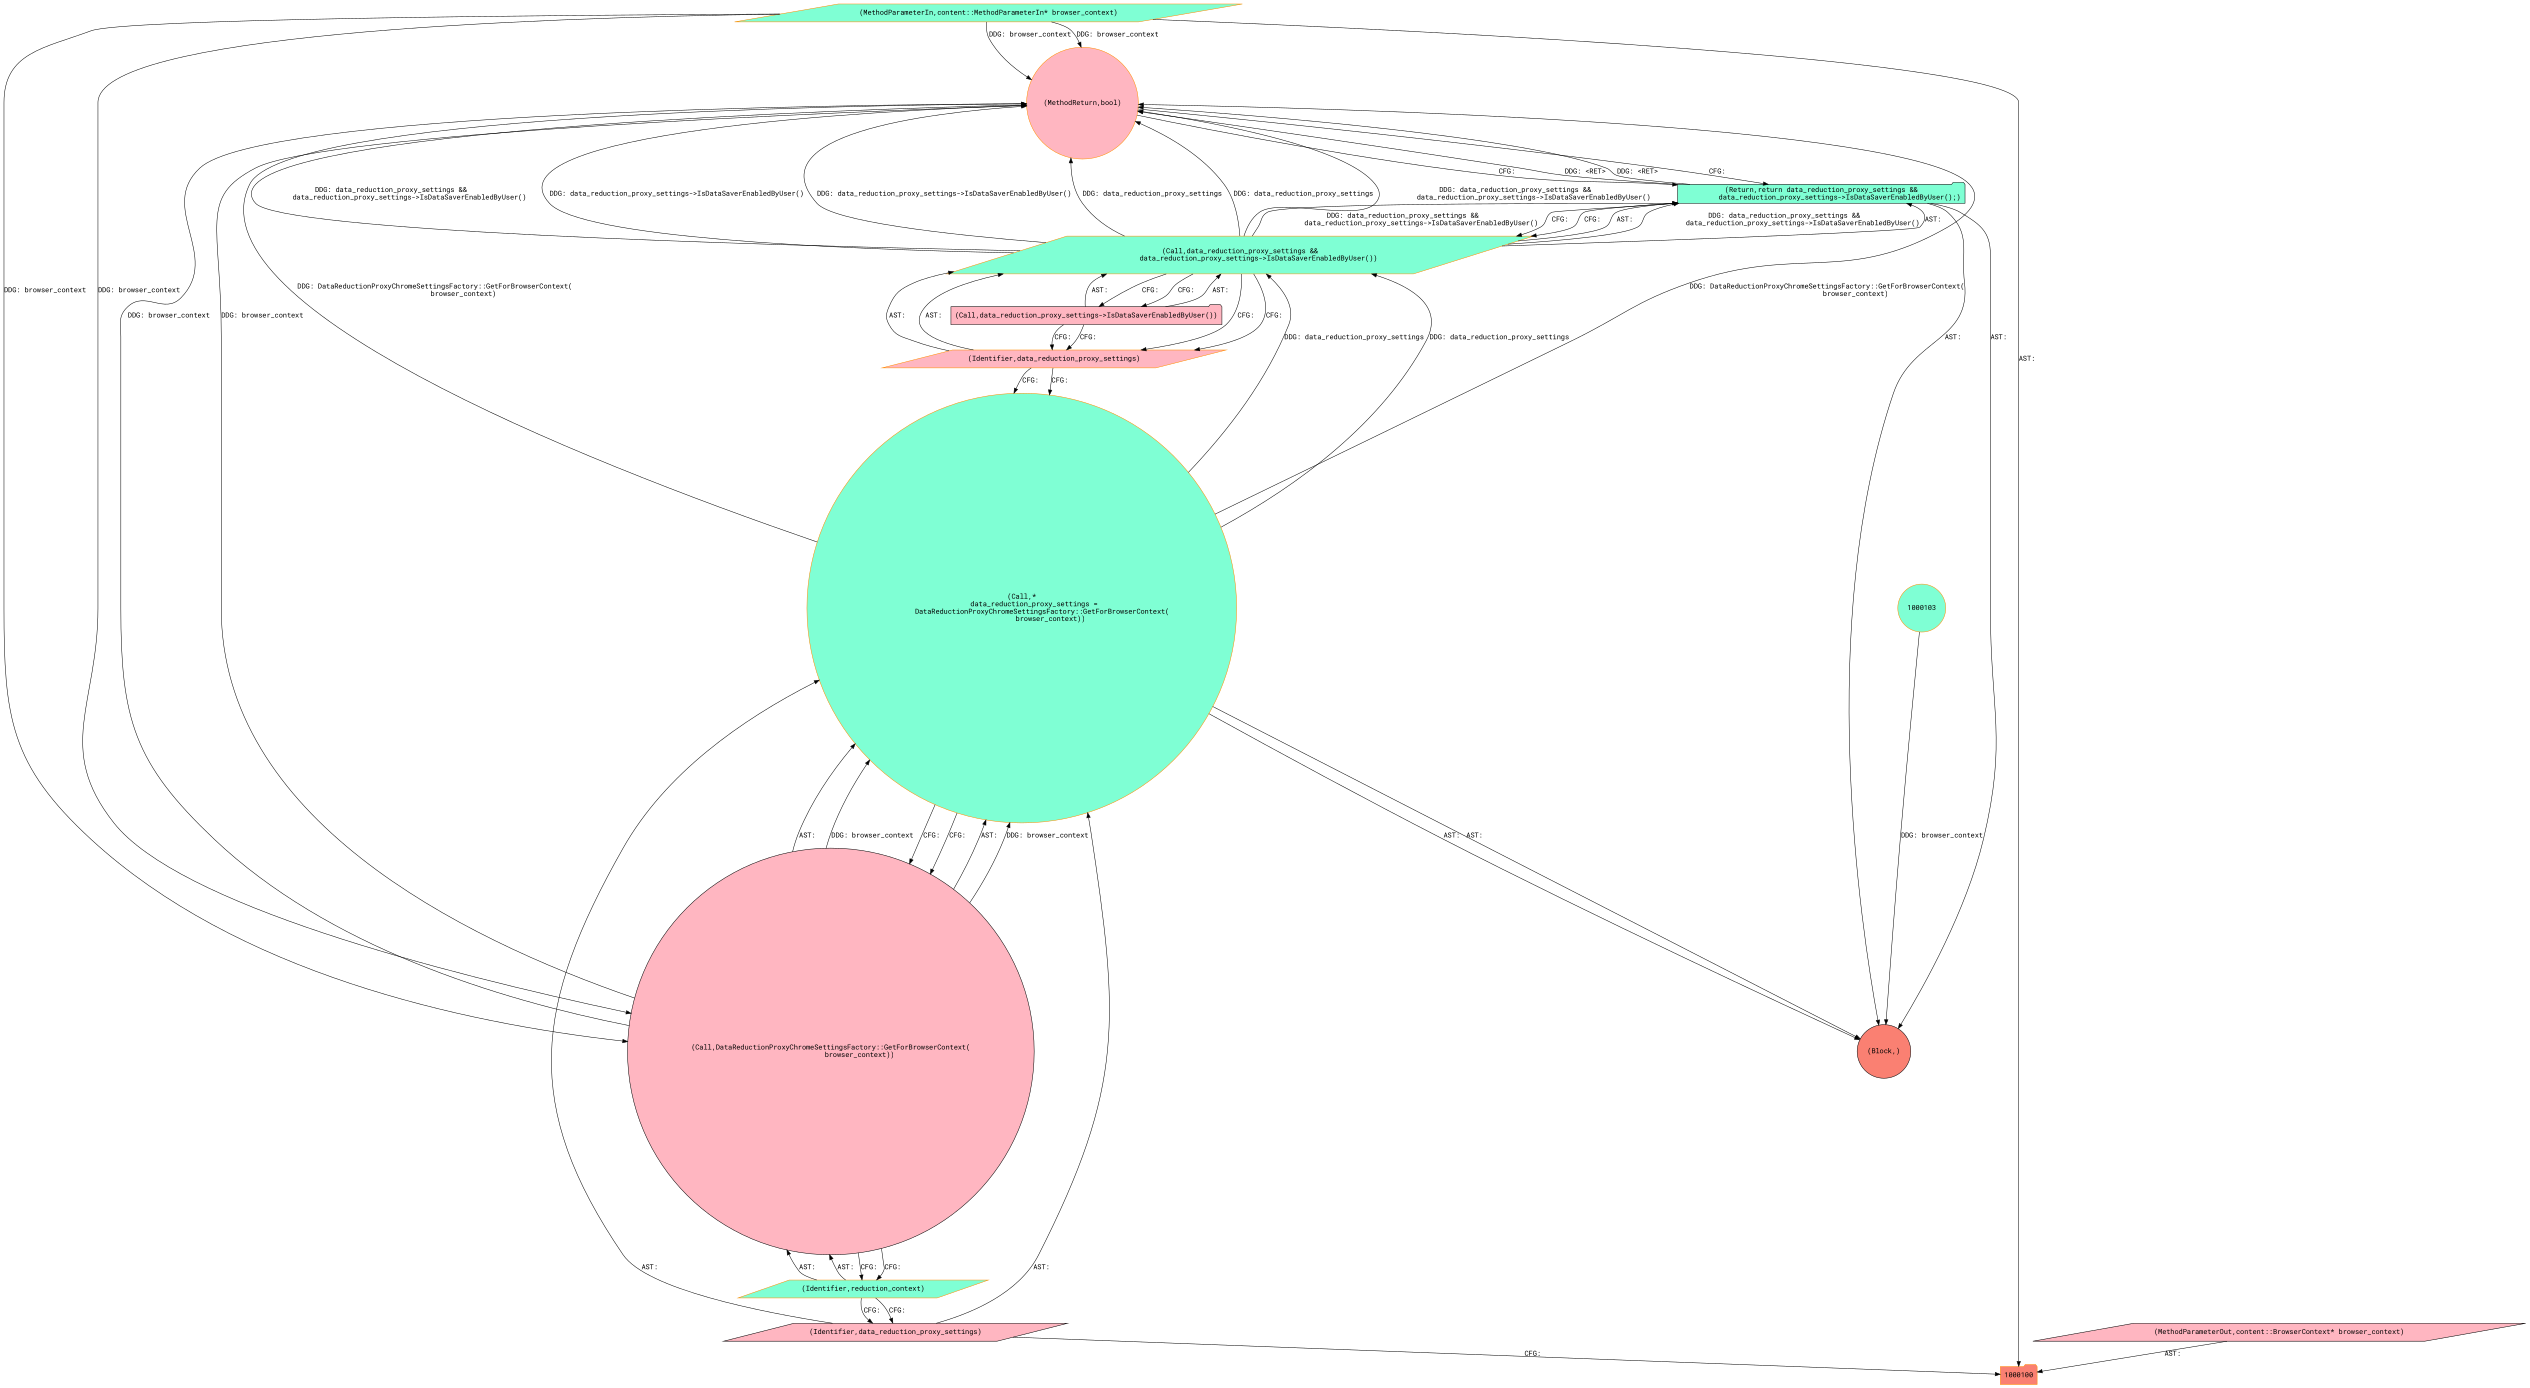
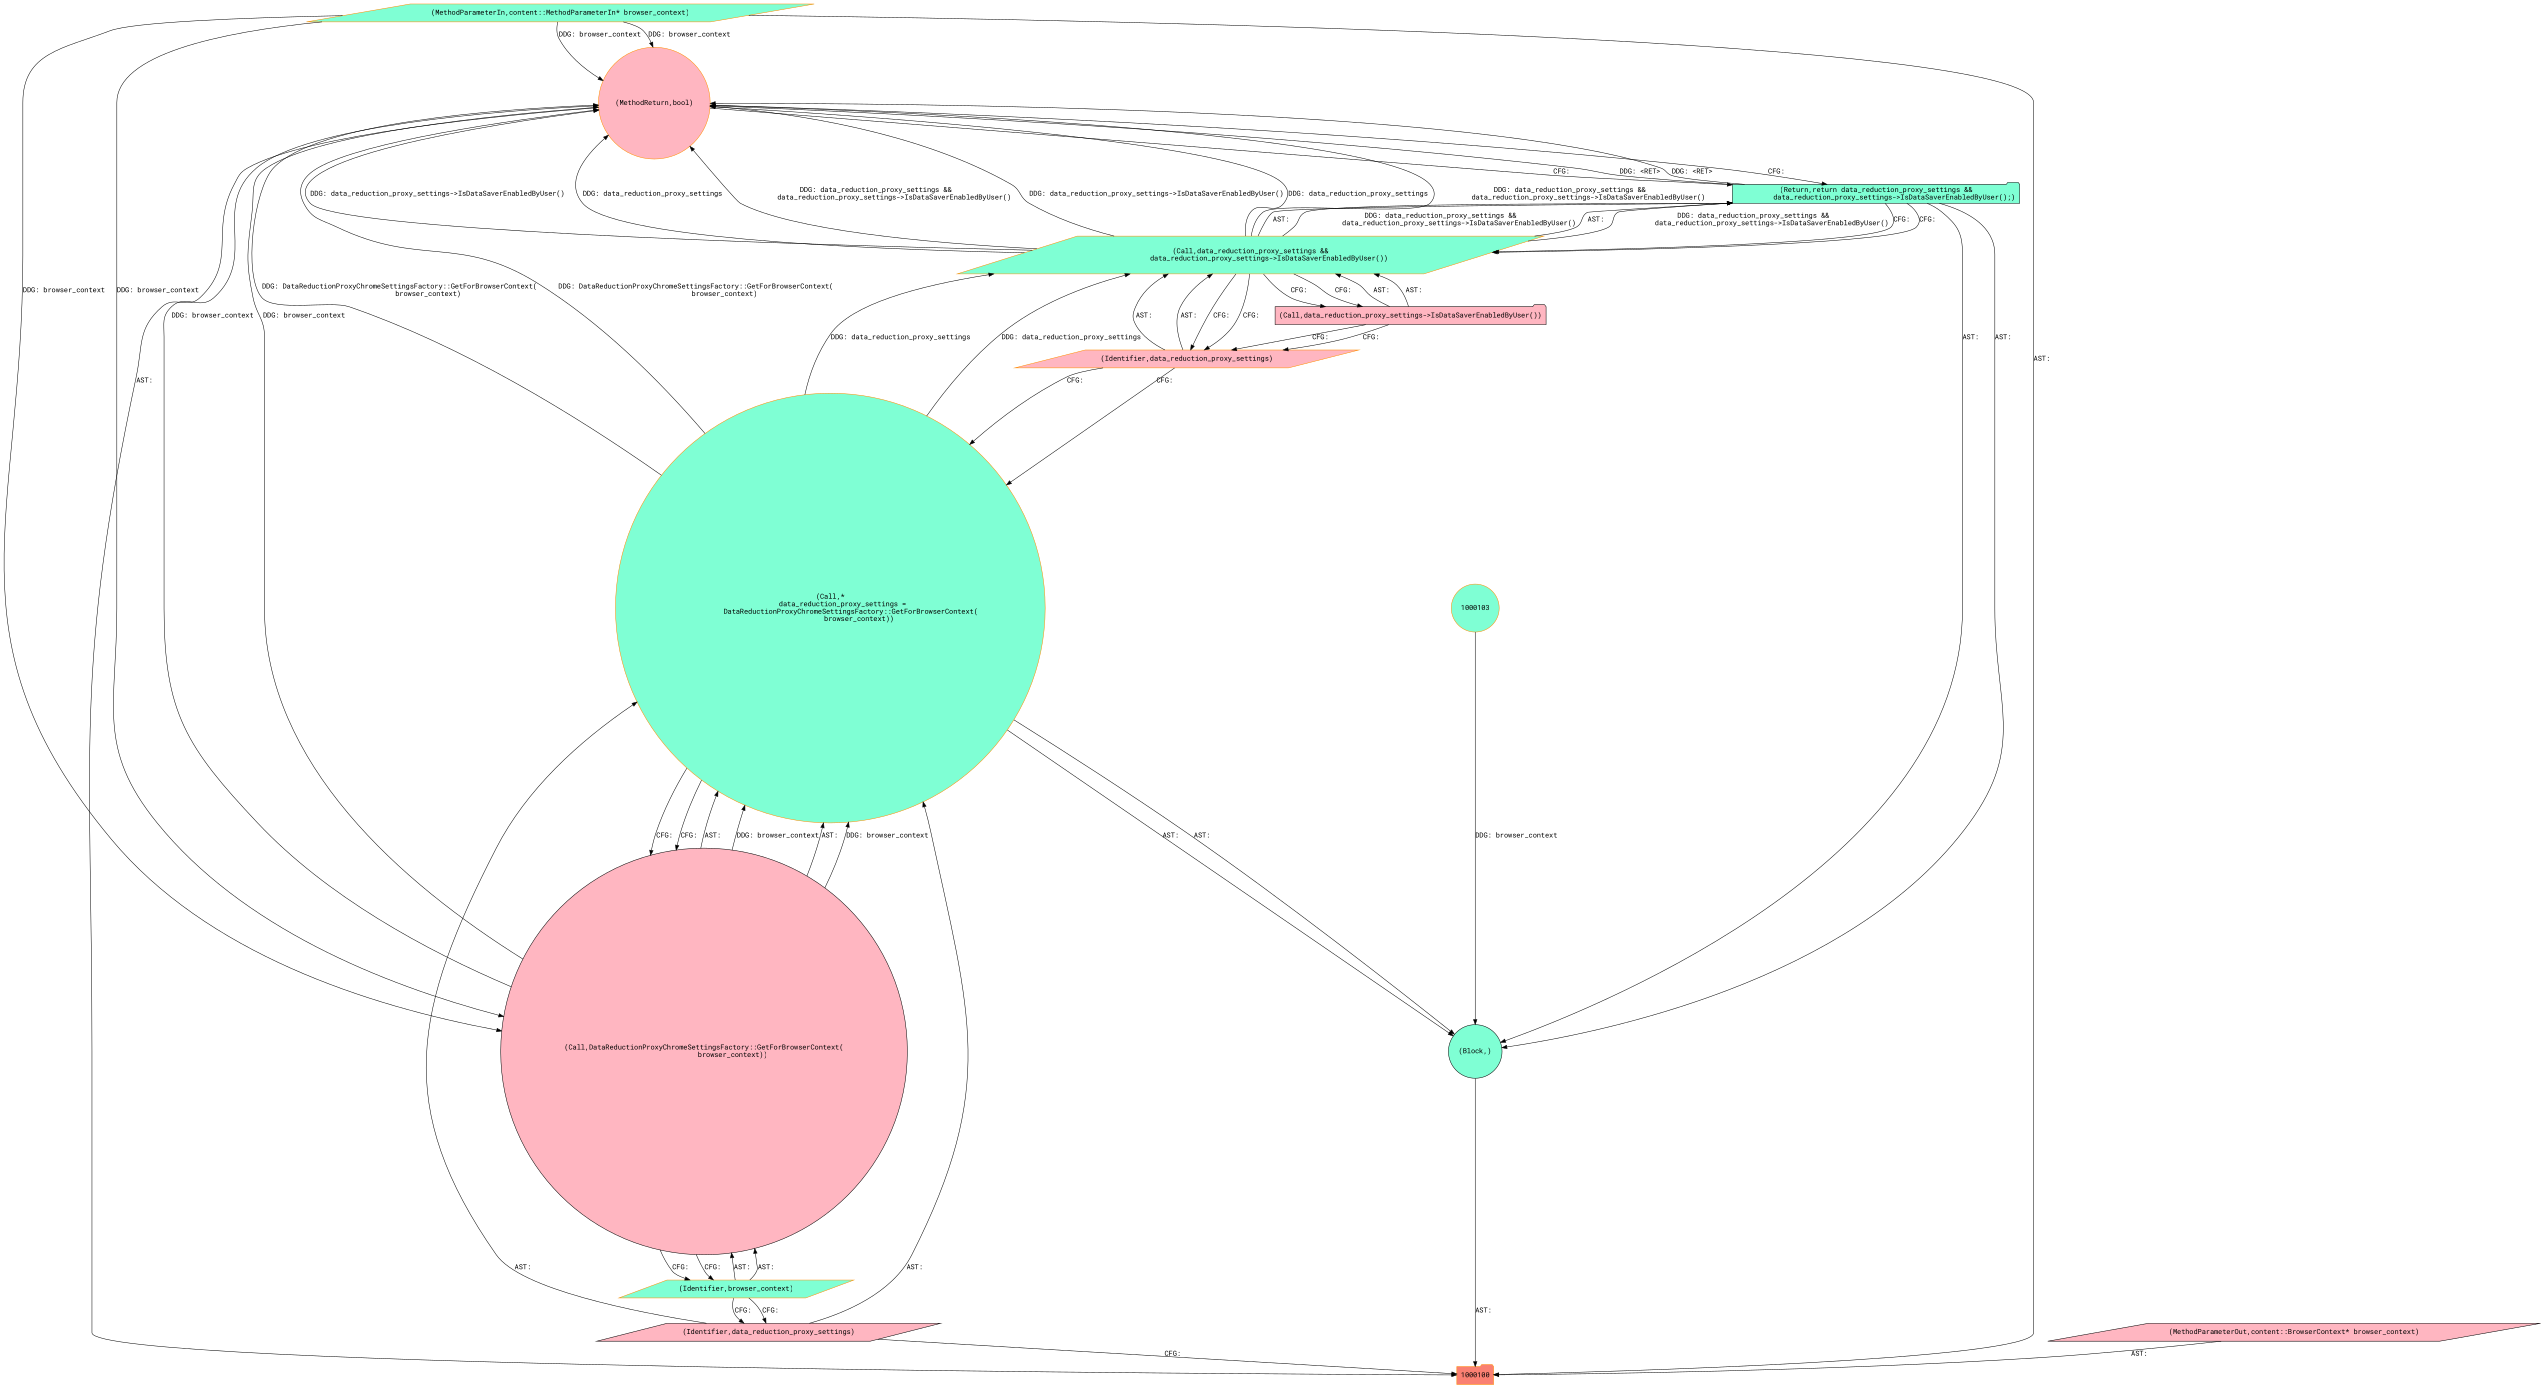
node "(Block,)": fillcolor salmon -> aquamarine
edge "(Block,)" -> "1000100": added, label "AST:"
edge "(MethodReturn,bool)" -> "1000100": added, label "AST:"
node "(Identifier,reduction_context)": label "(Identifier,reduction_context)" -> "(Identifier,browser_context)"
